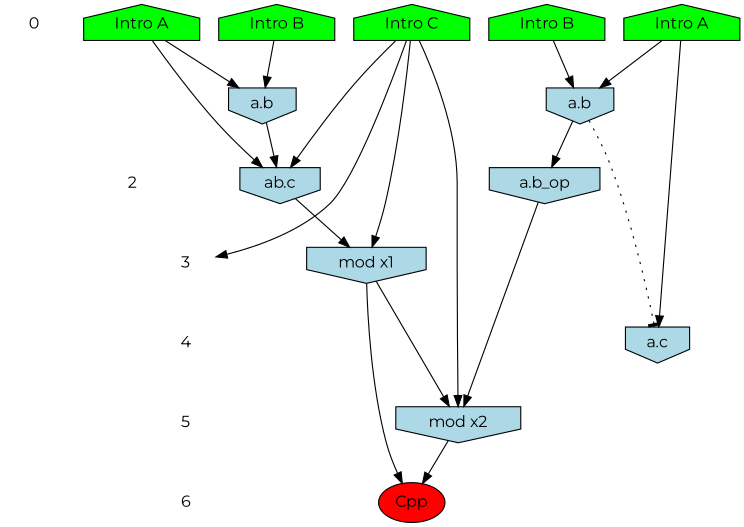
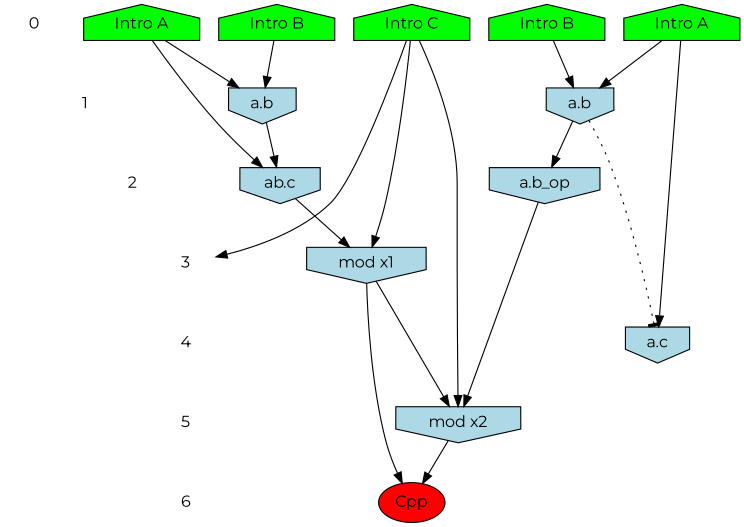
edge "Intro C" -> "ab.c": removed
node "1": added
